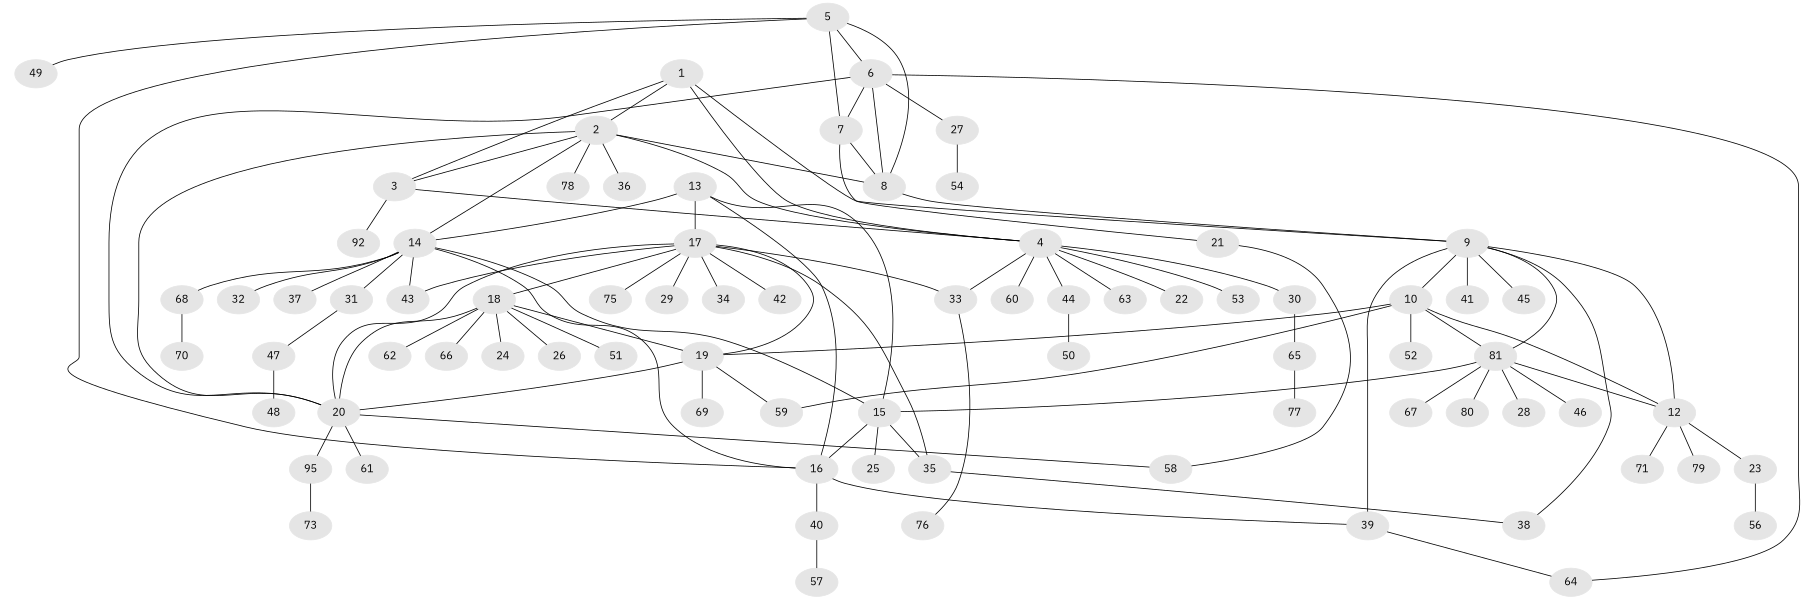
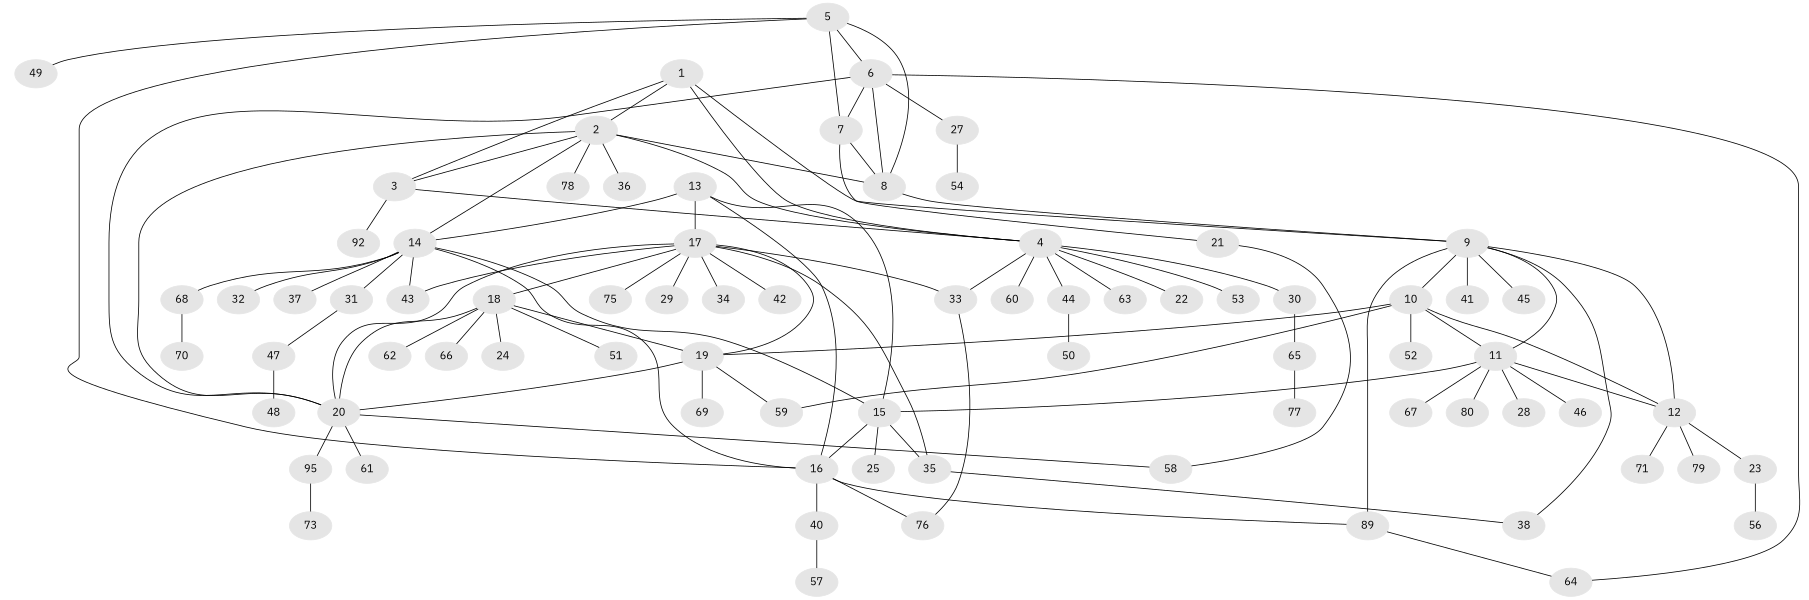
node "26": removed
node "81": label "81" -> "11"
edge "16" -- "76": added
node "39": label "39" -> "89"
